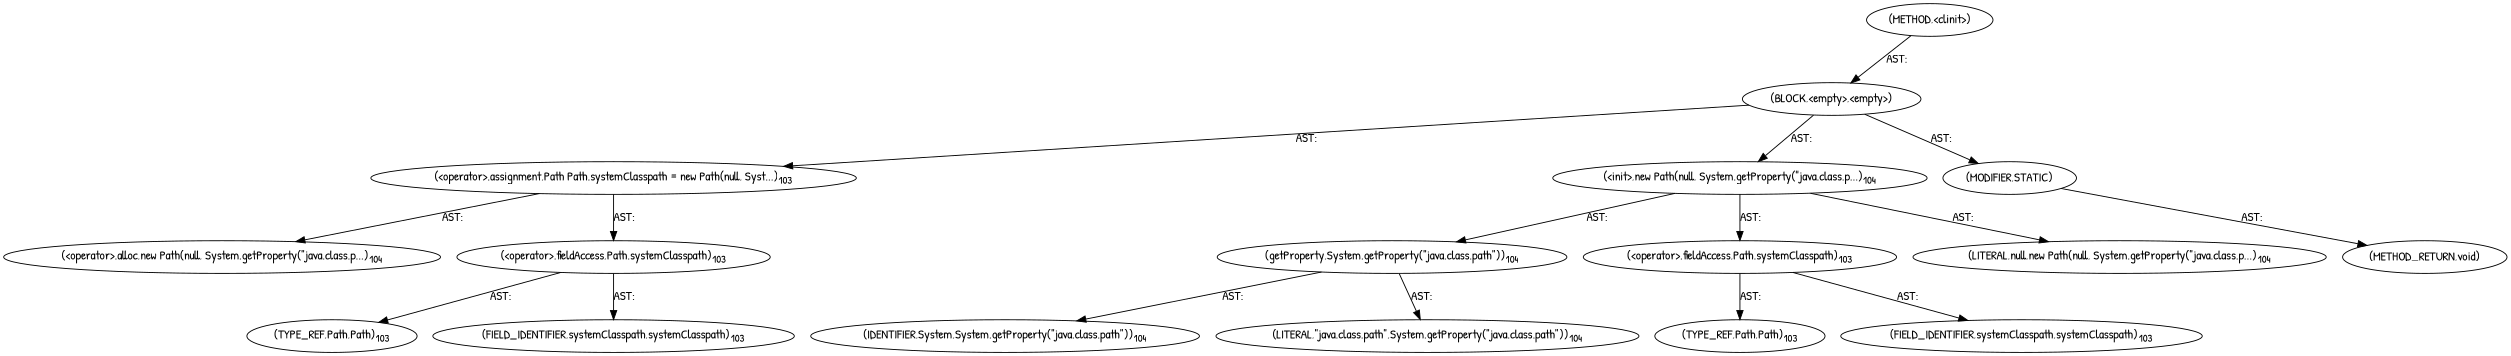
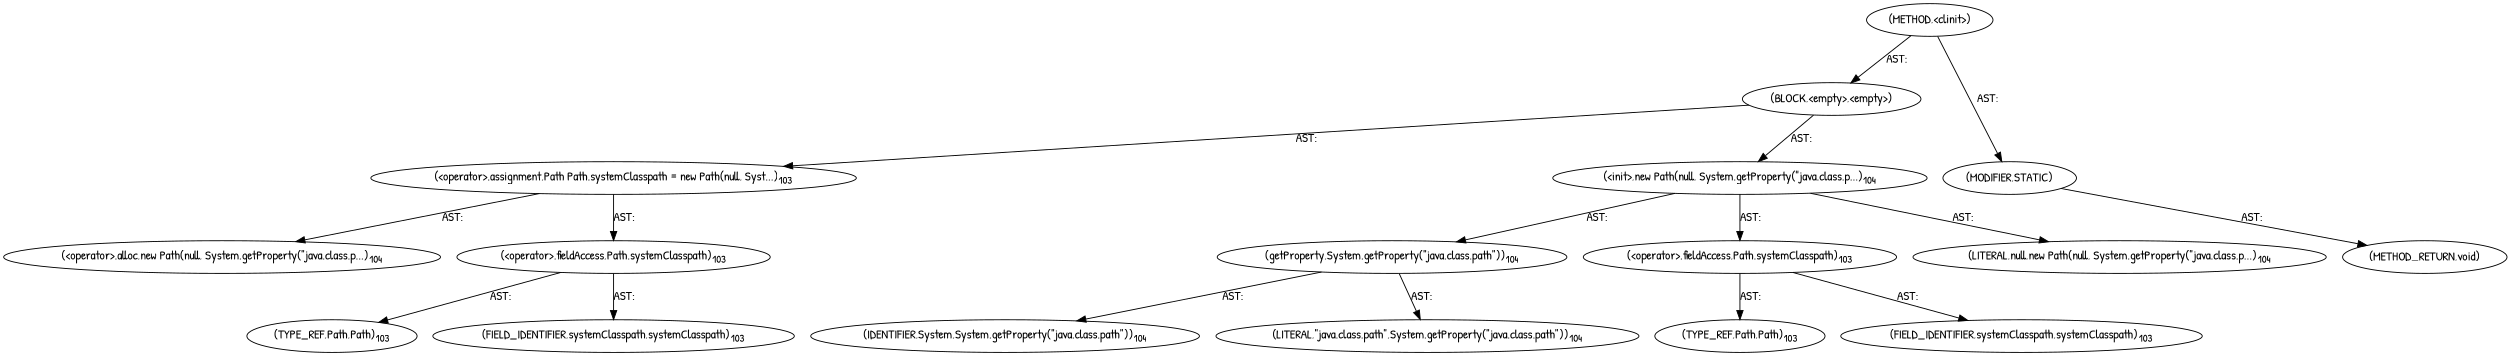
edge "(BLOCK,<empty>,<empty>)" -> "(MODIFIER,STATIC)": now "(METHOD,<clinit>)" -> "(MODIFIER,STATIC)"
